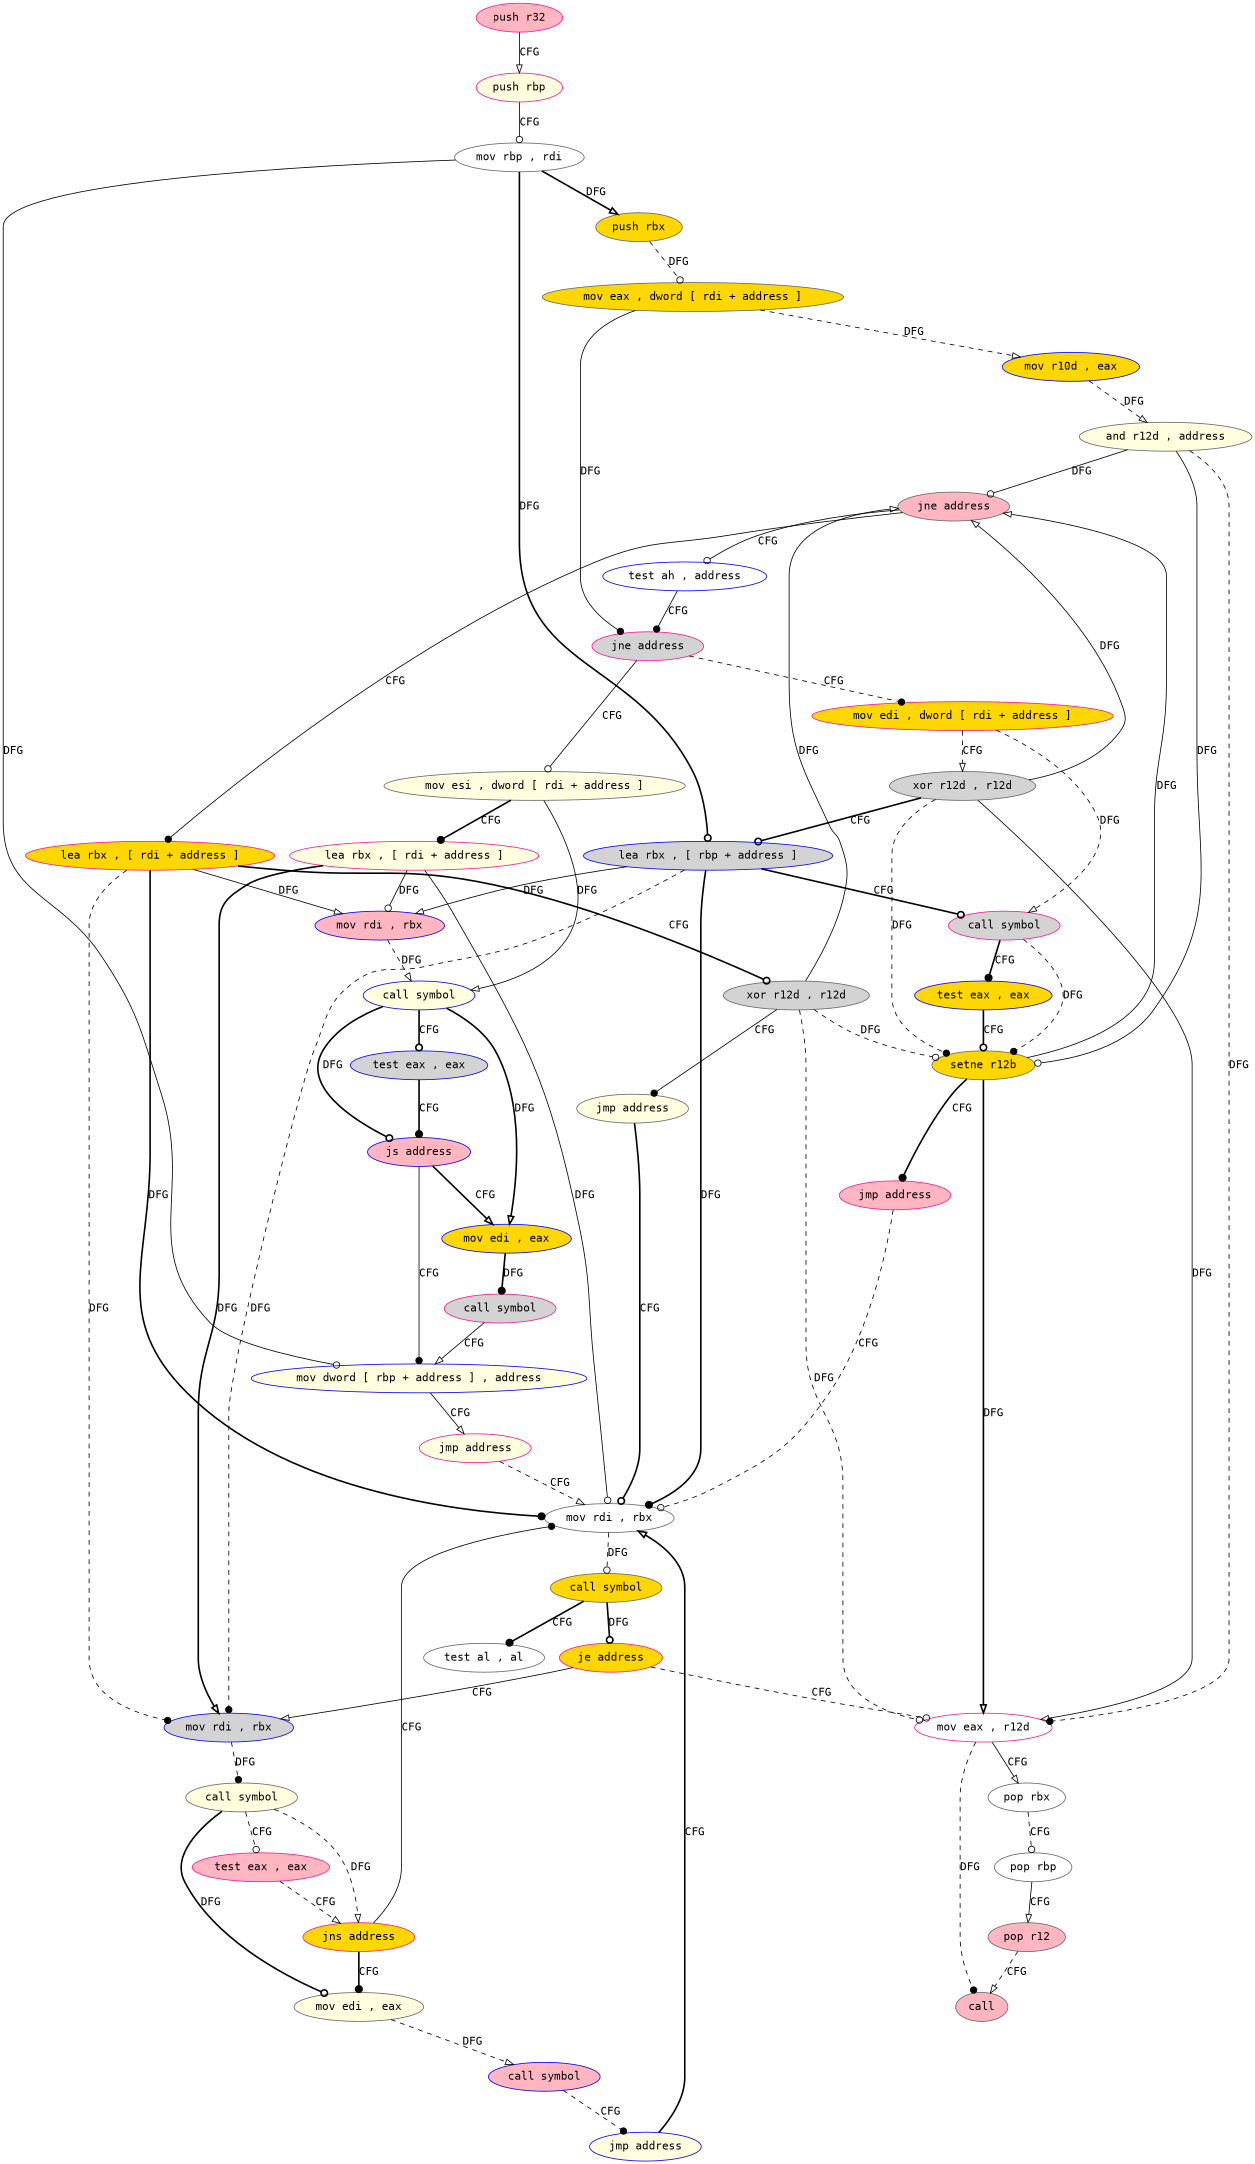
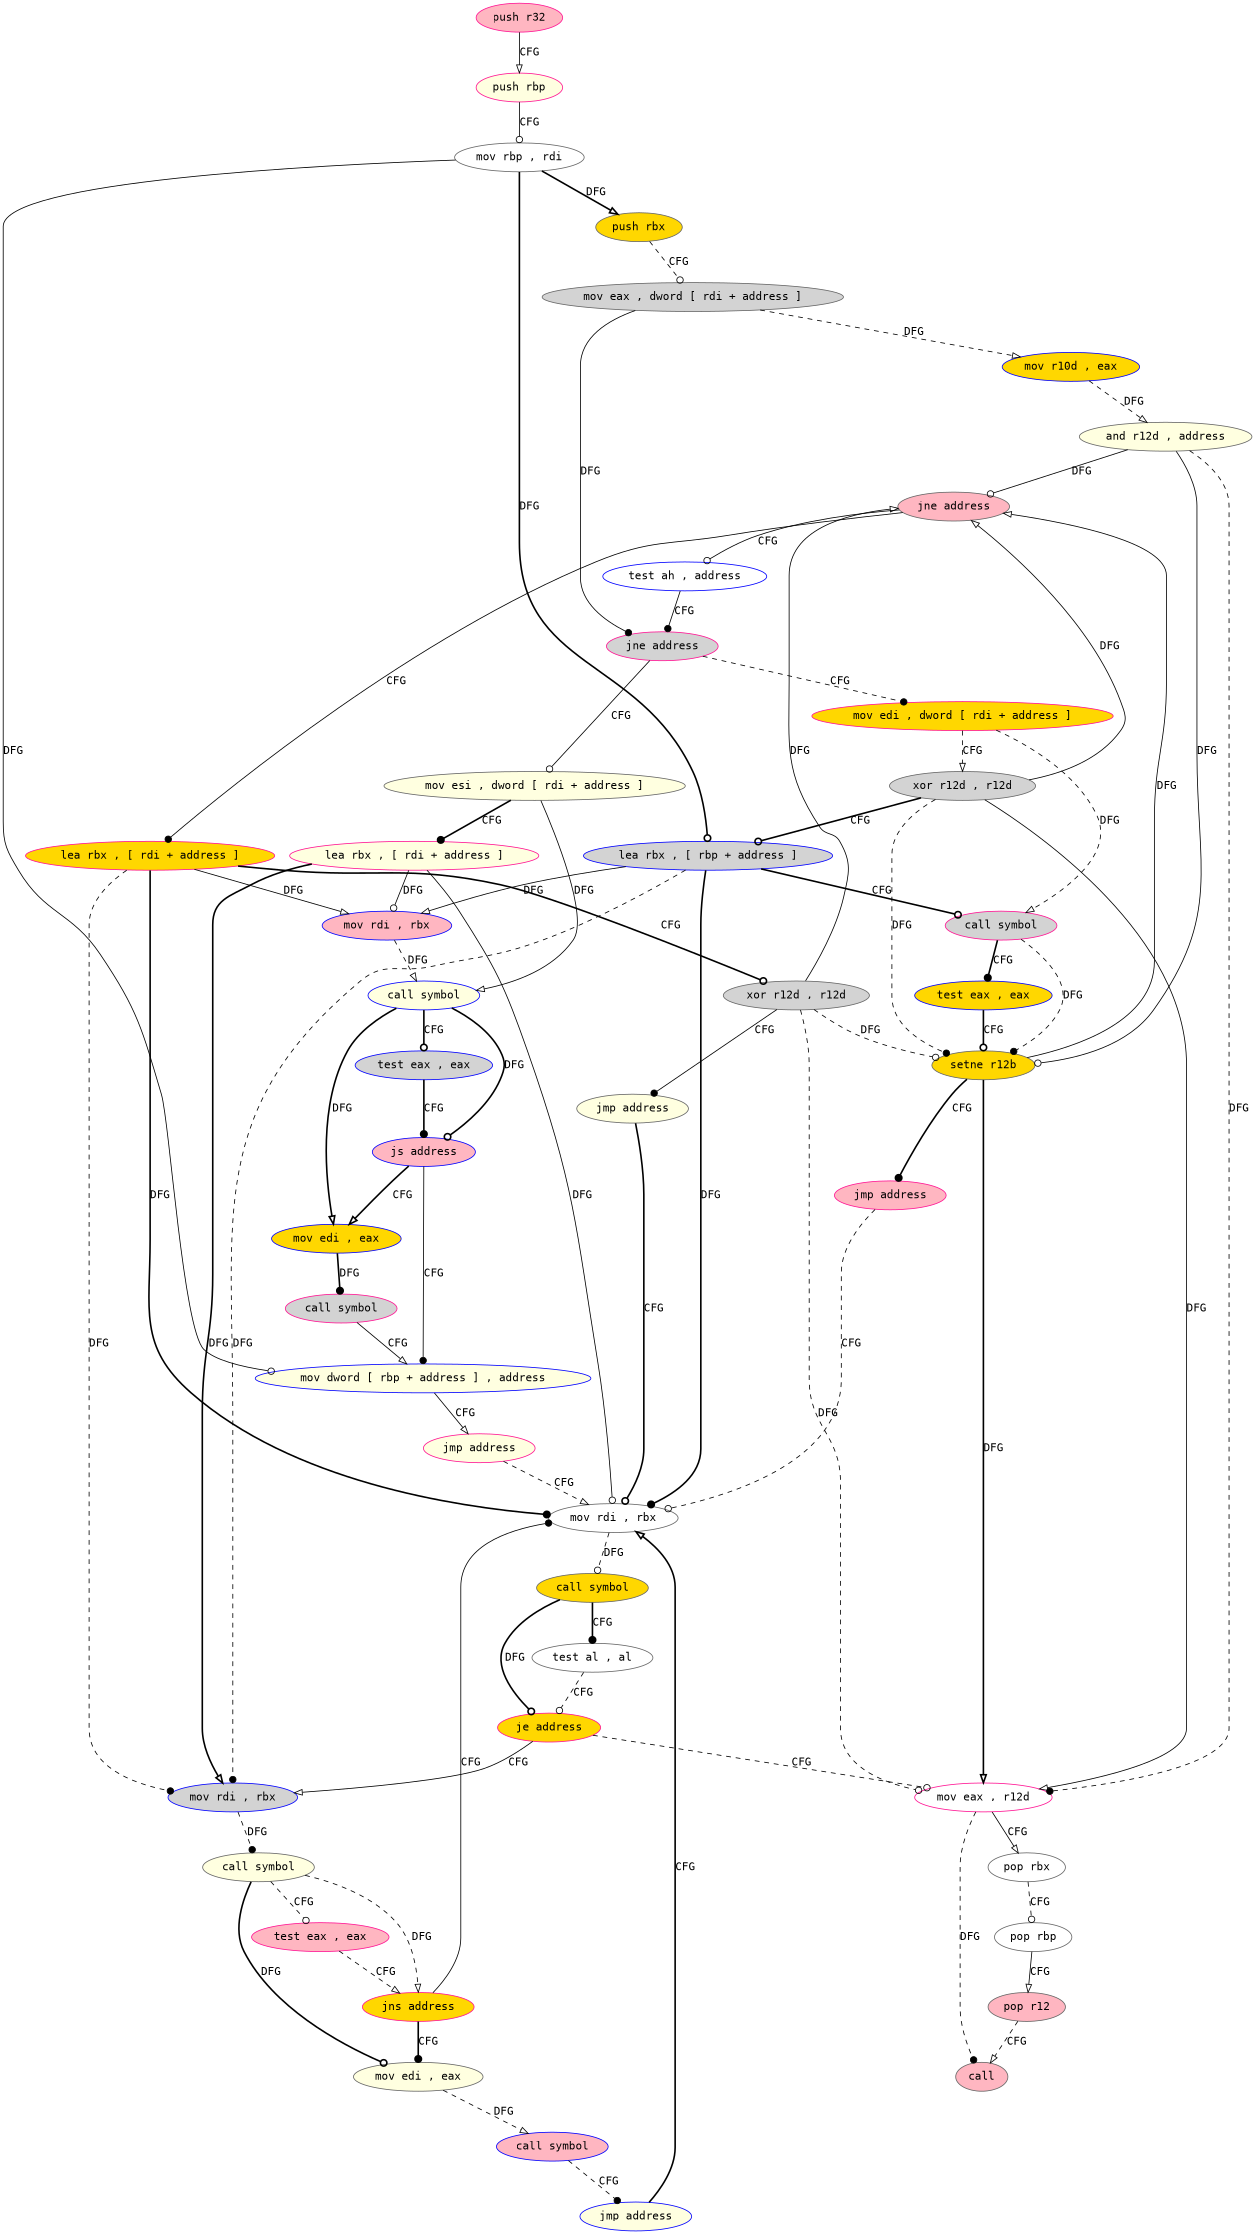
edge "push rbx" -> "mov eax , dword [ rdi + address ]": label "DFG" -> "CFG"
node "mov eax , dword [ rdi + address ]": fillcolor gold -> lightgrey
edge "test al , al" -> "je address": added, label "CFG"
